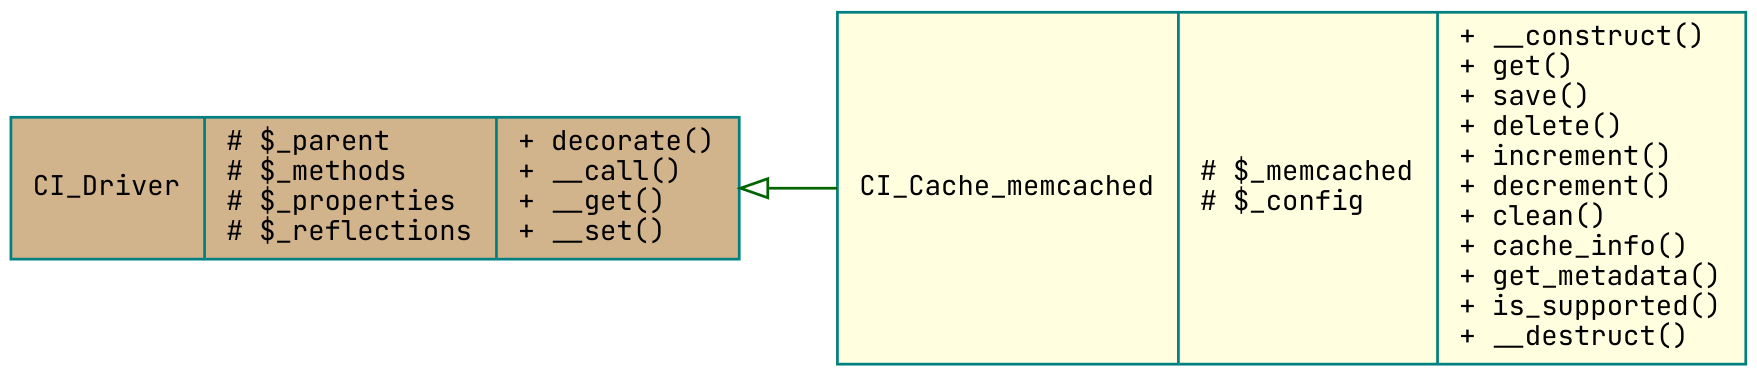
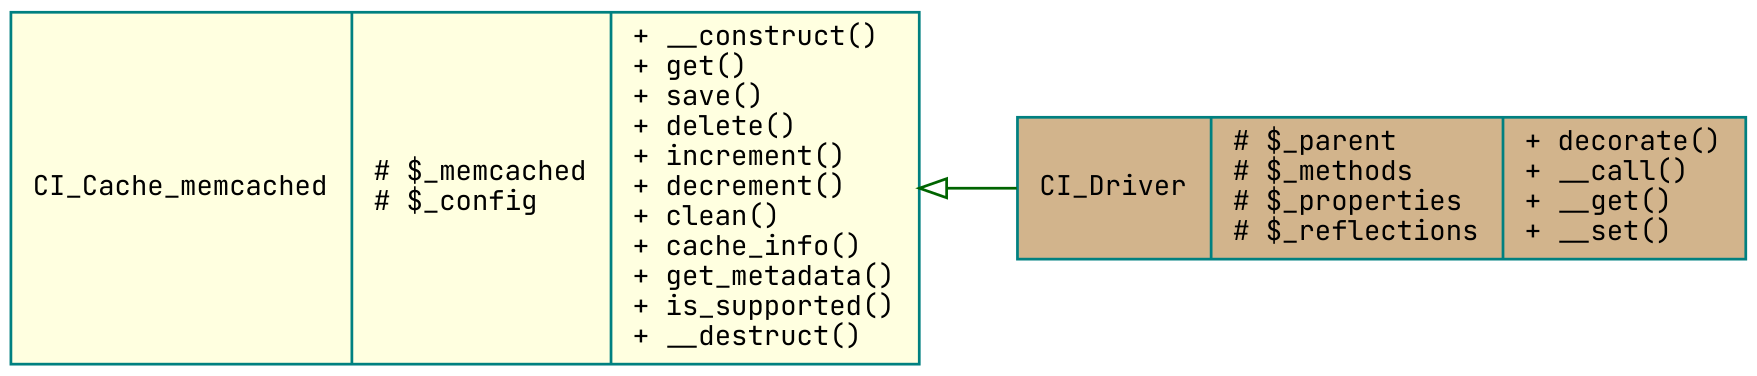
edge "CI_Cache_memcached" -> "CI_Driver": reversed
